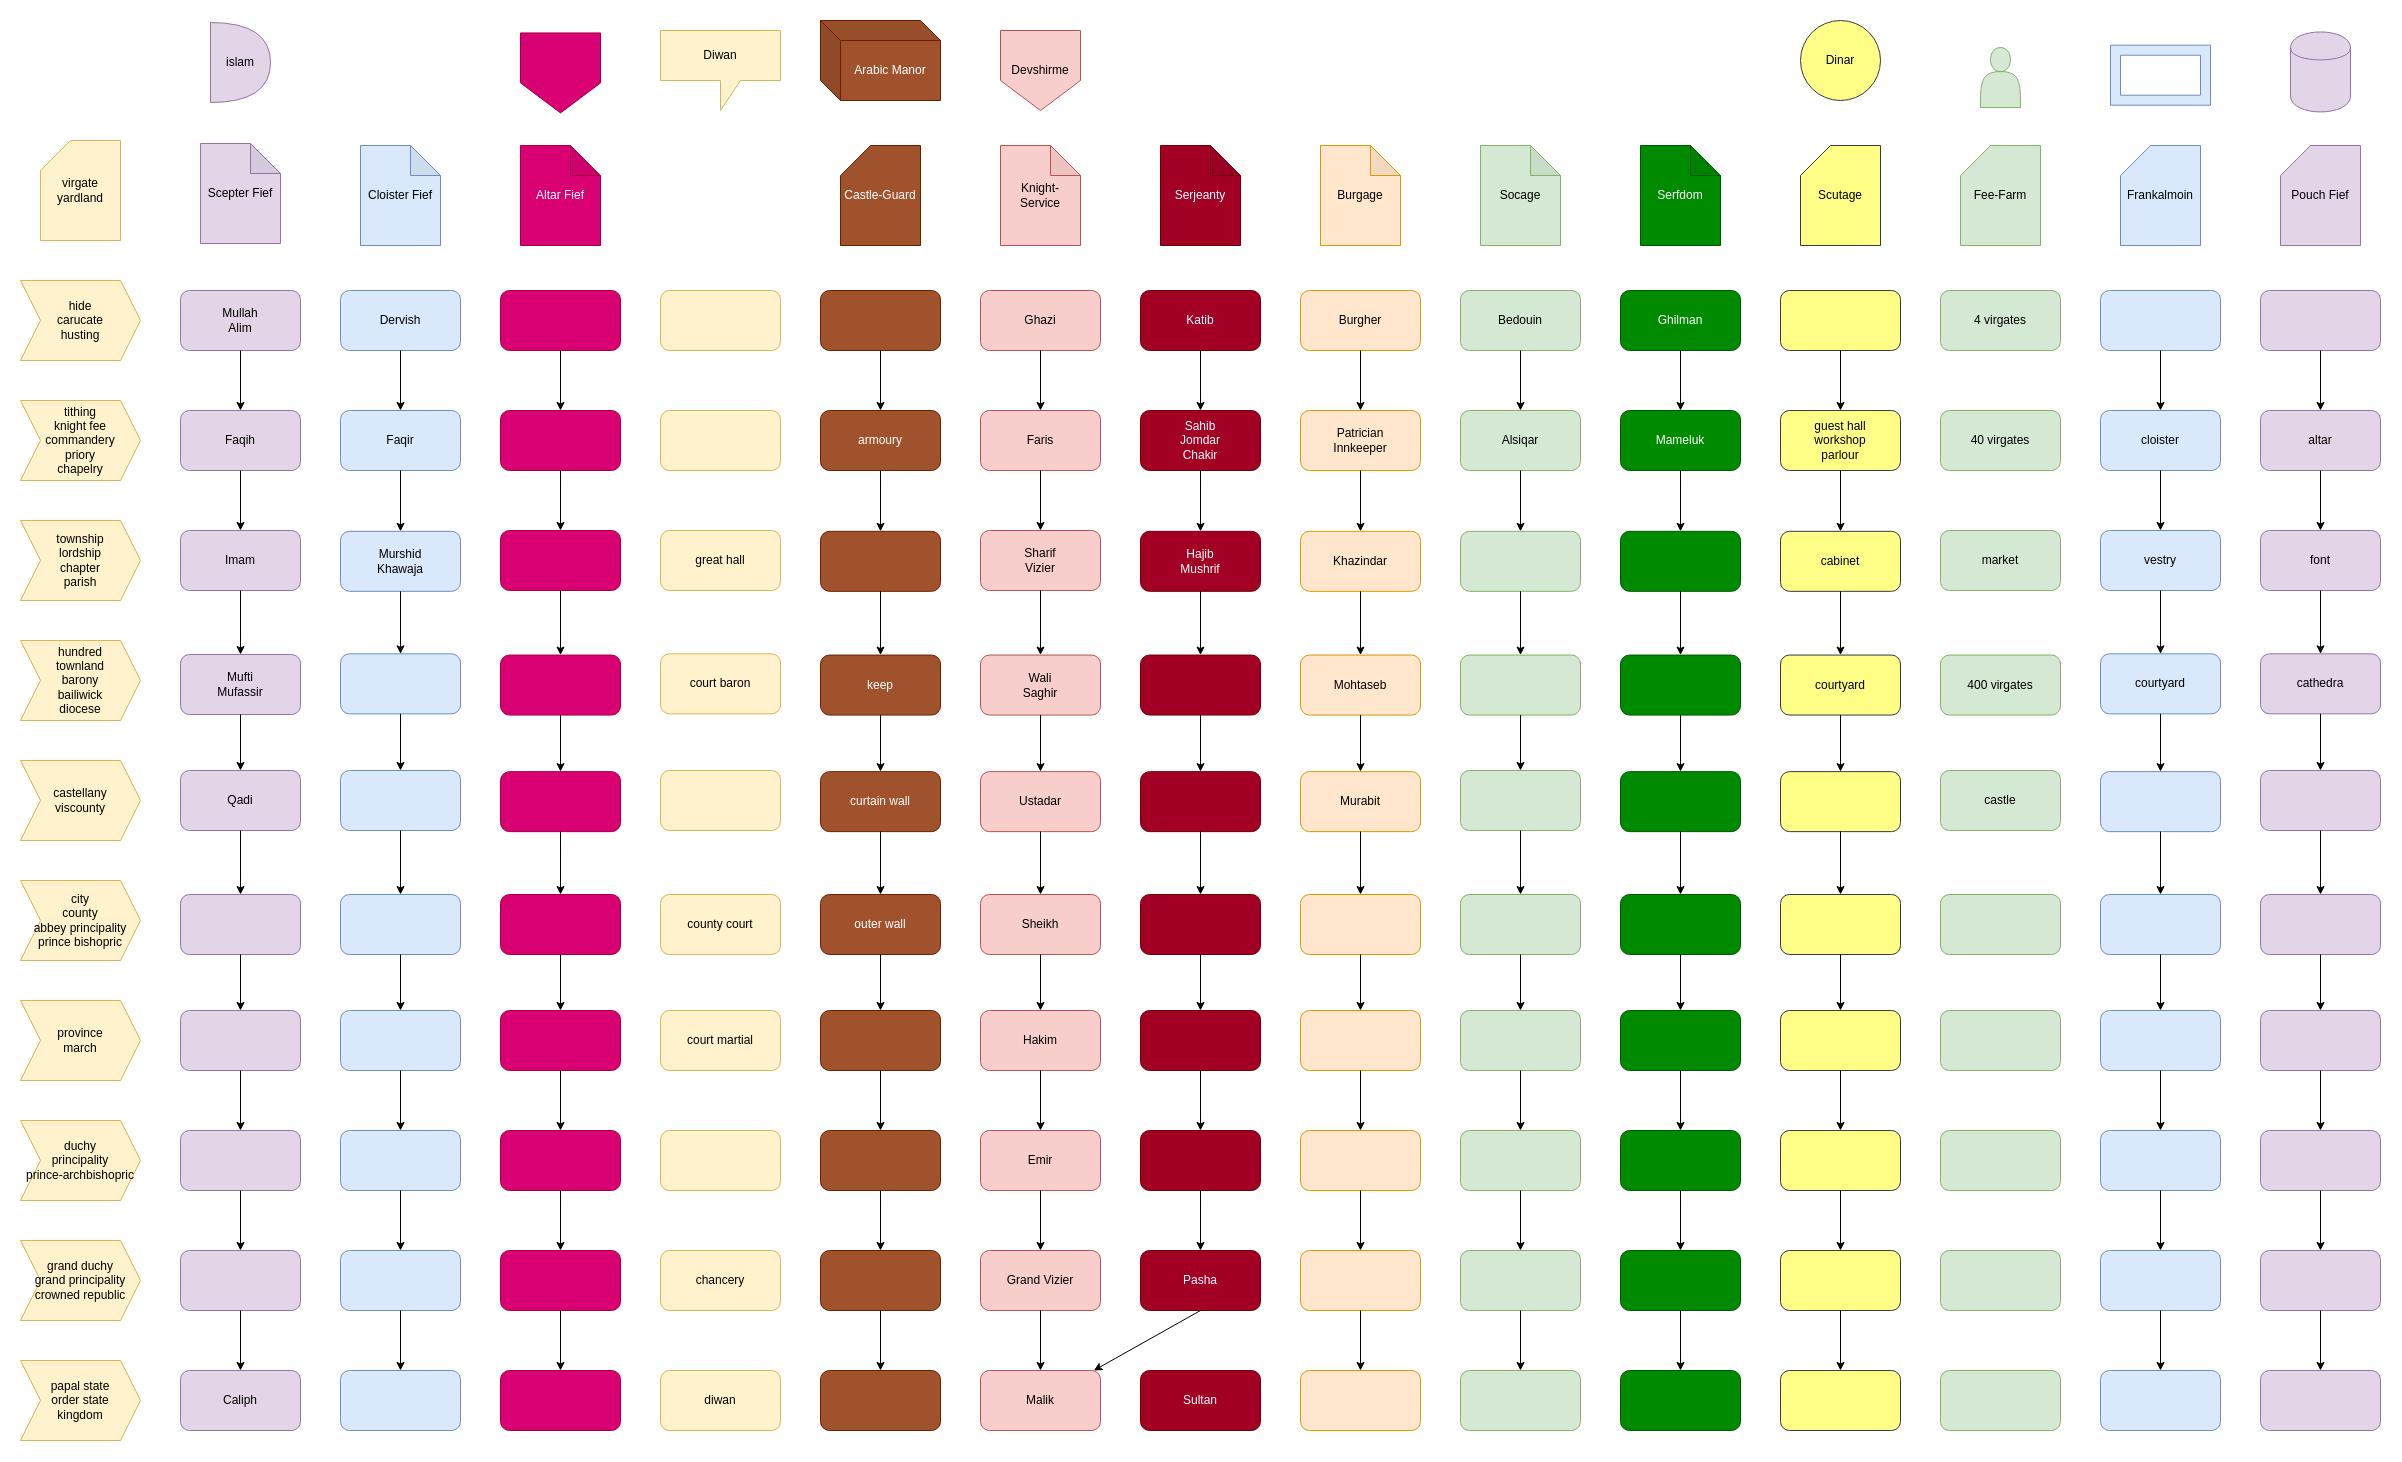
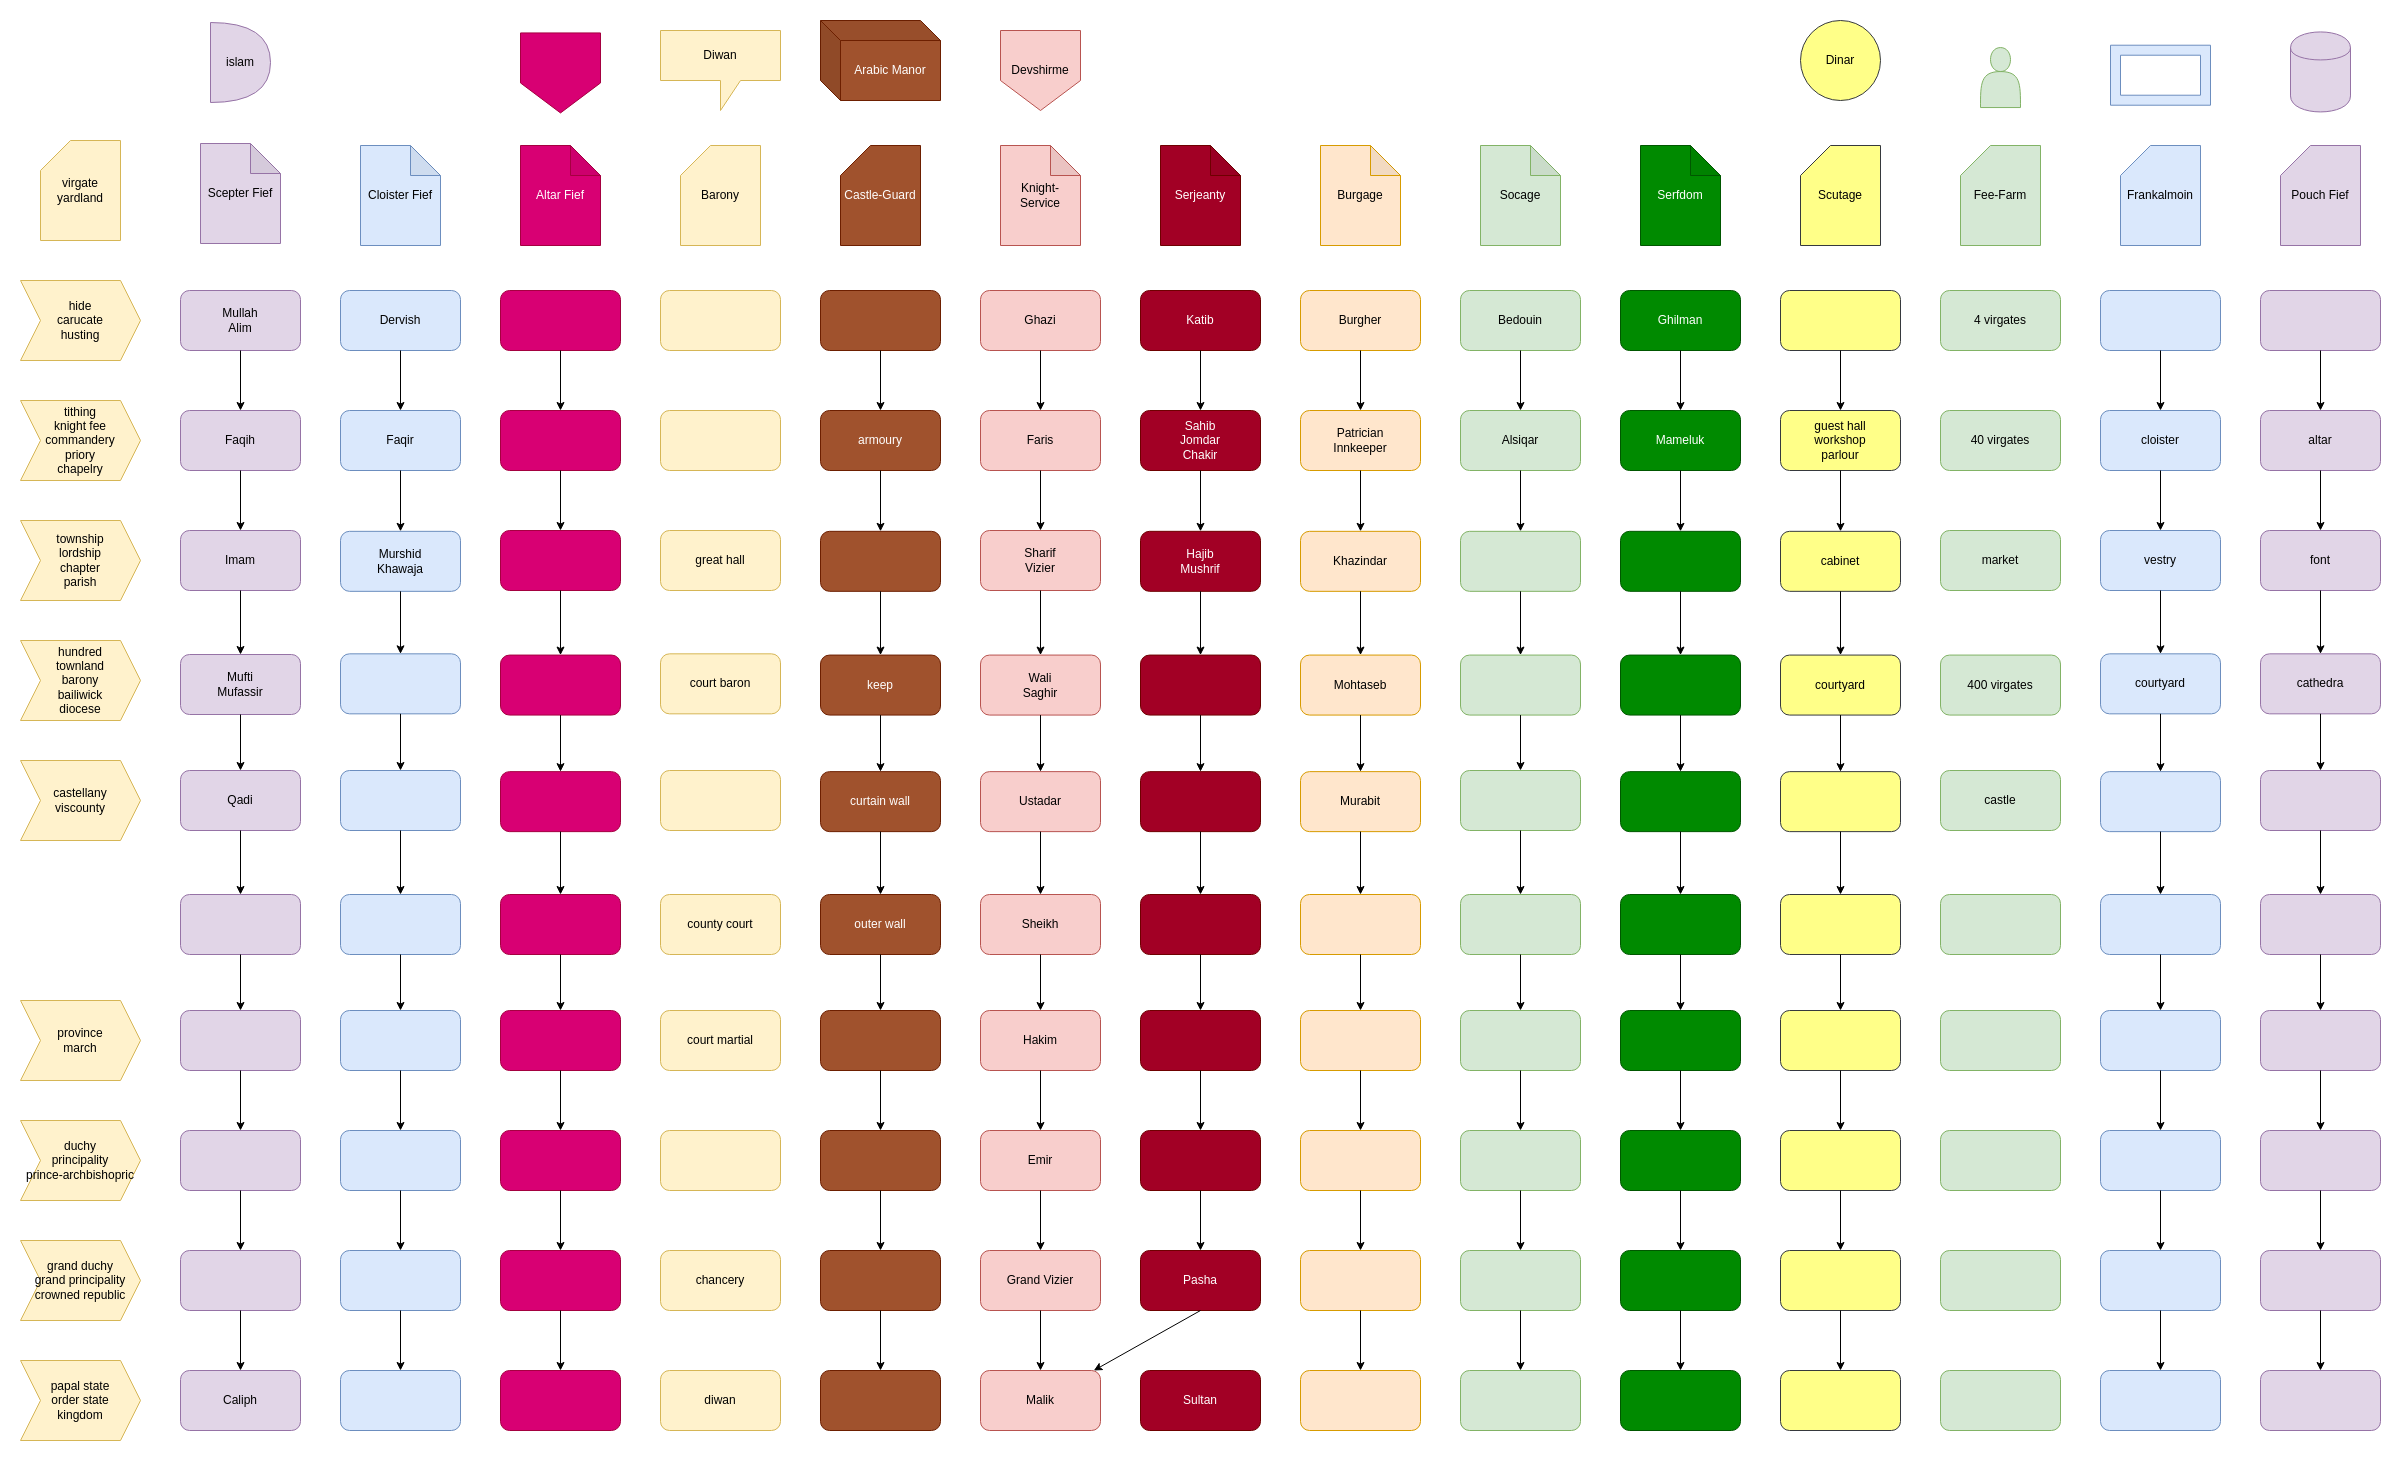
node "Barony": added
node "city county abbey principality prince bishopric": removed
